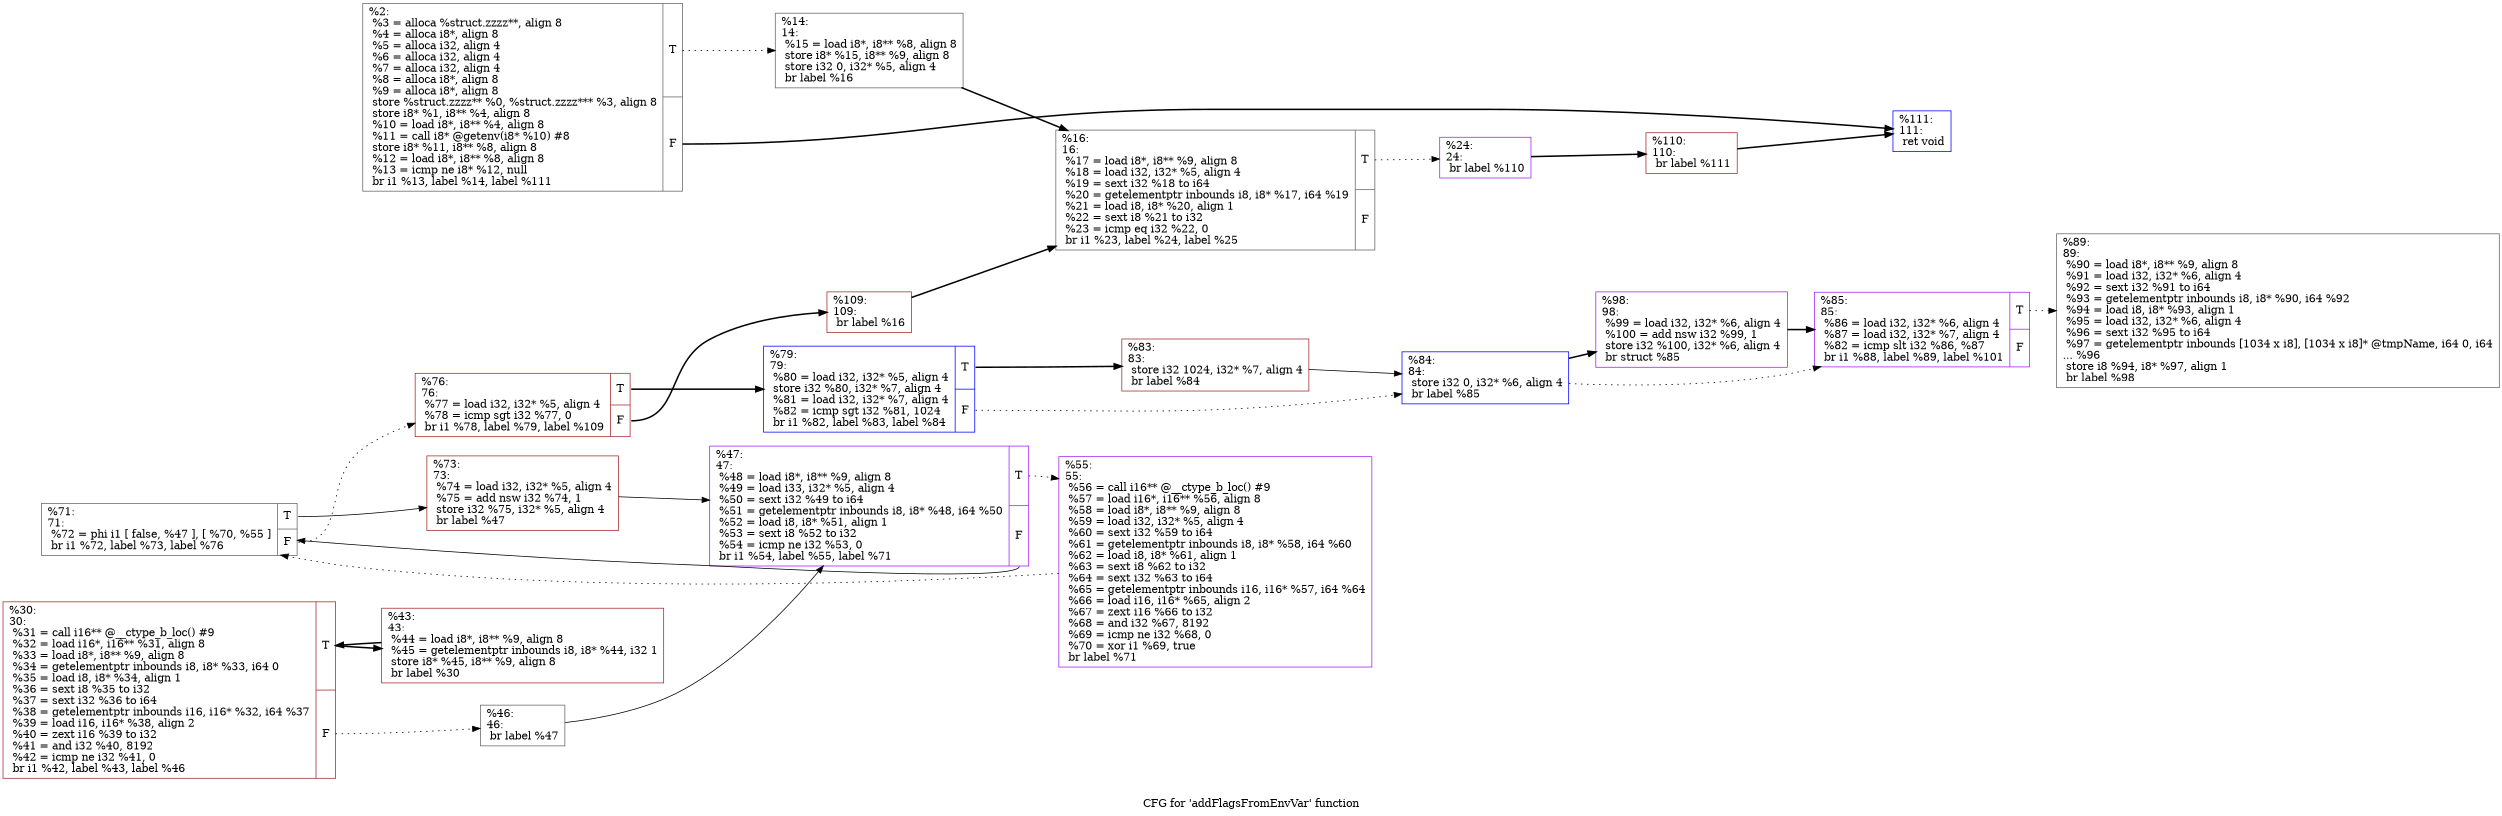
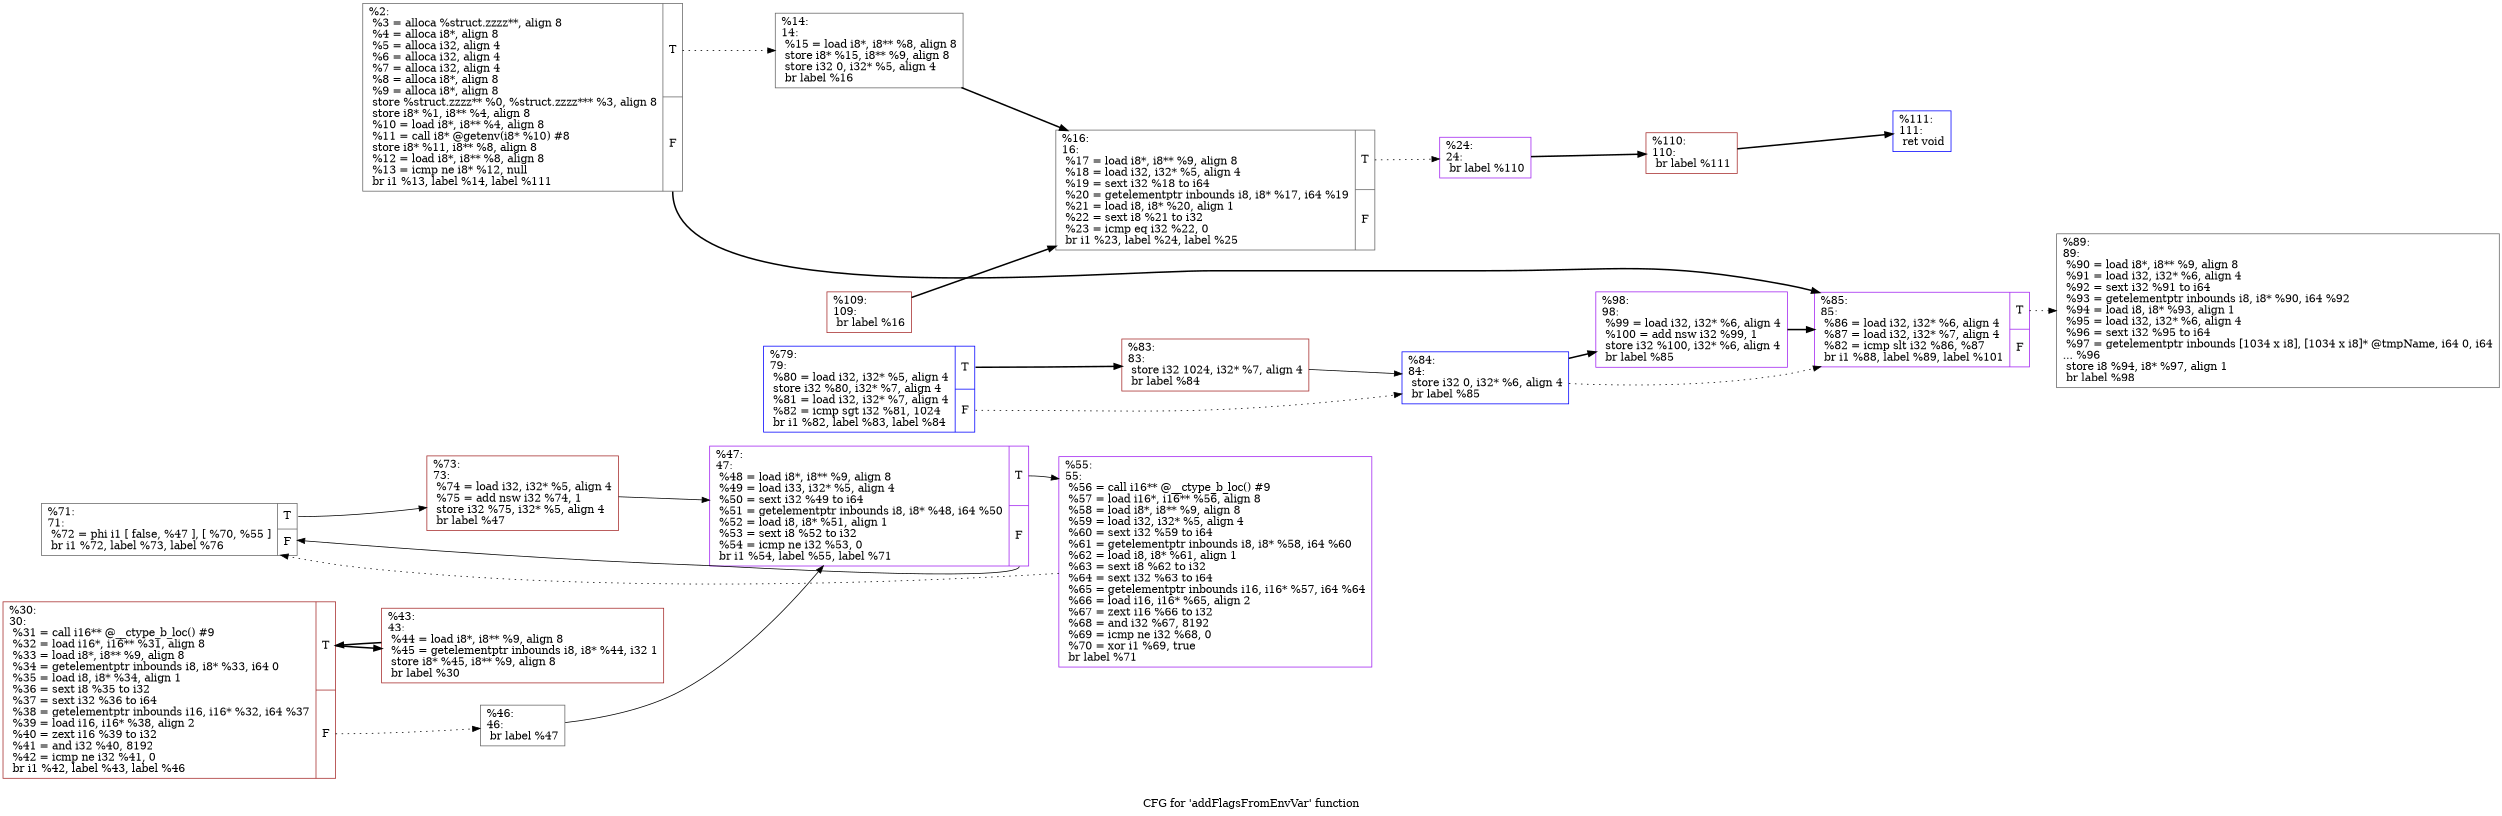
edge "%2:" -> "%111:": now "%2:" -> "%85:"
node "%98:": text "br struct %85" -> "br label %85"
node "%76:": removed
edge "%47:" -> "%55:": style dotted -> solid
